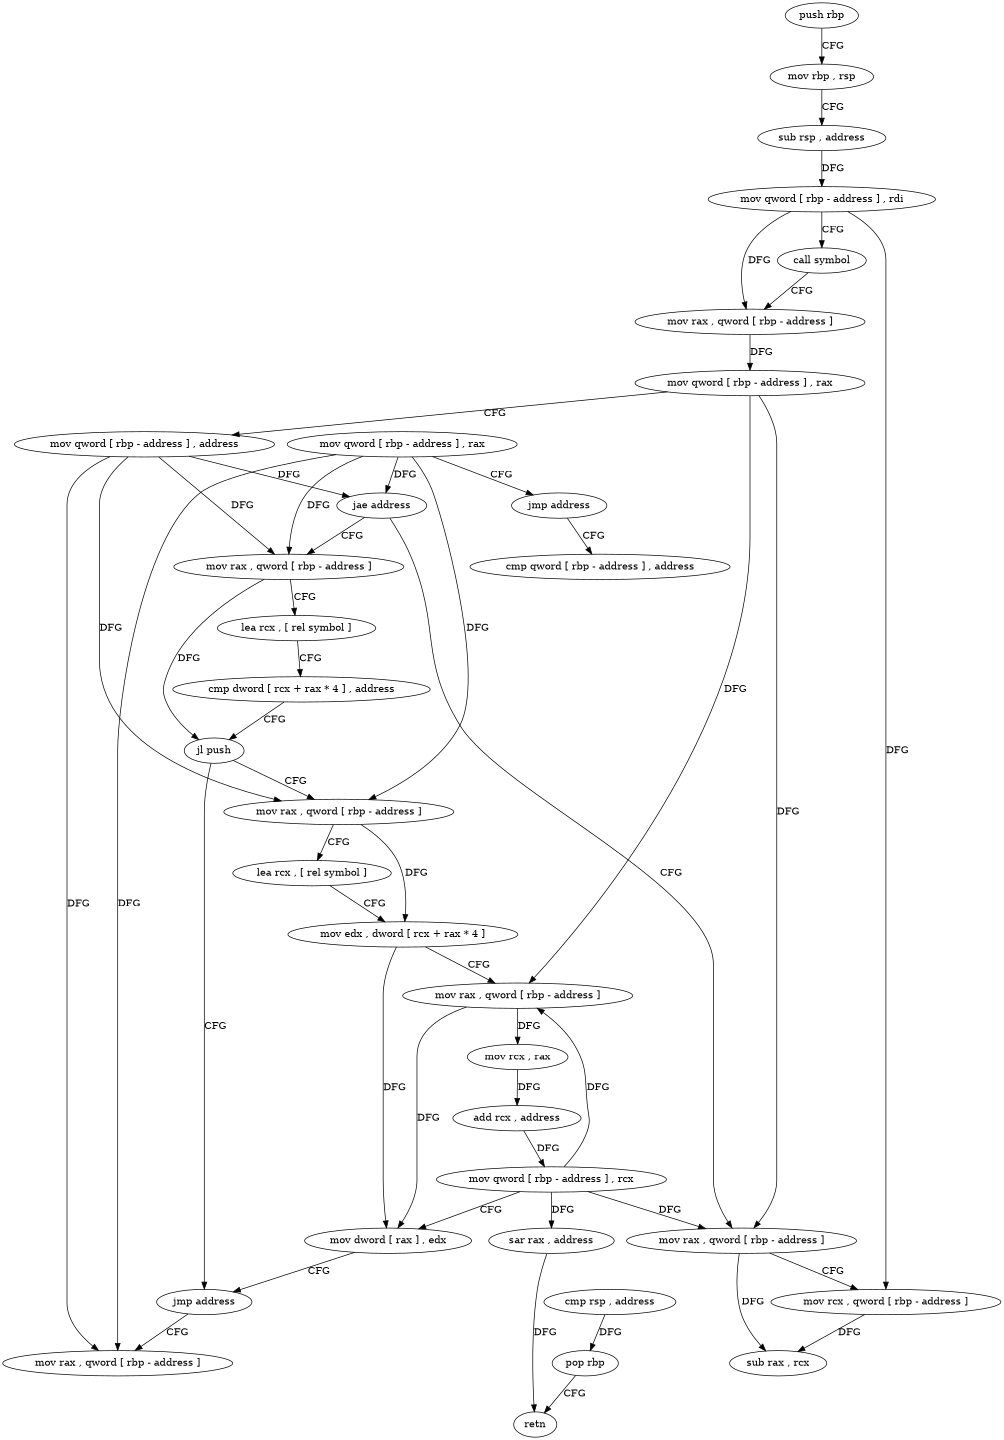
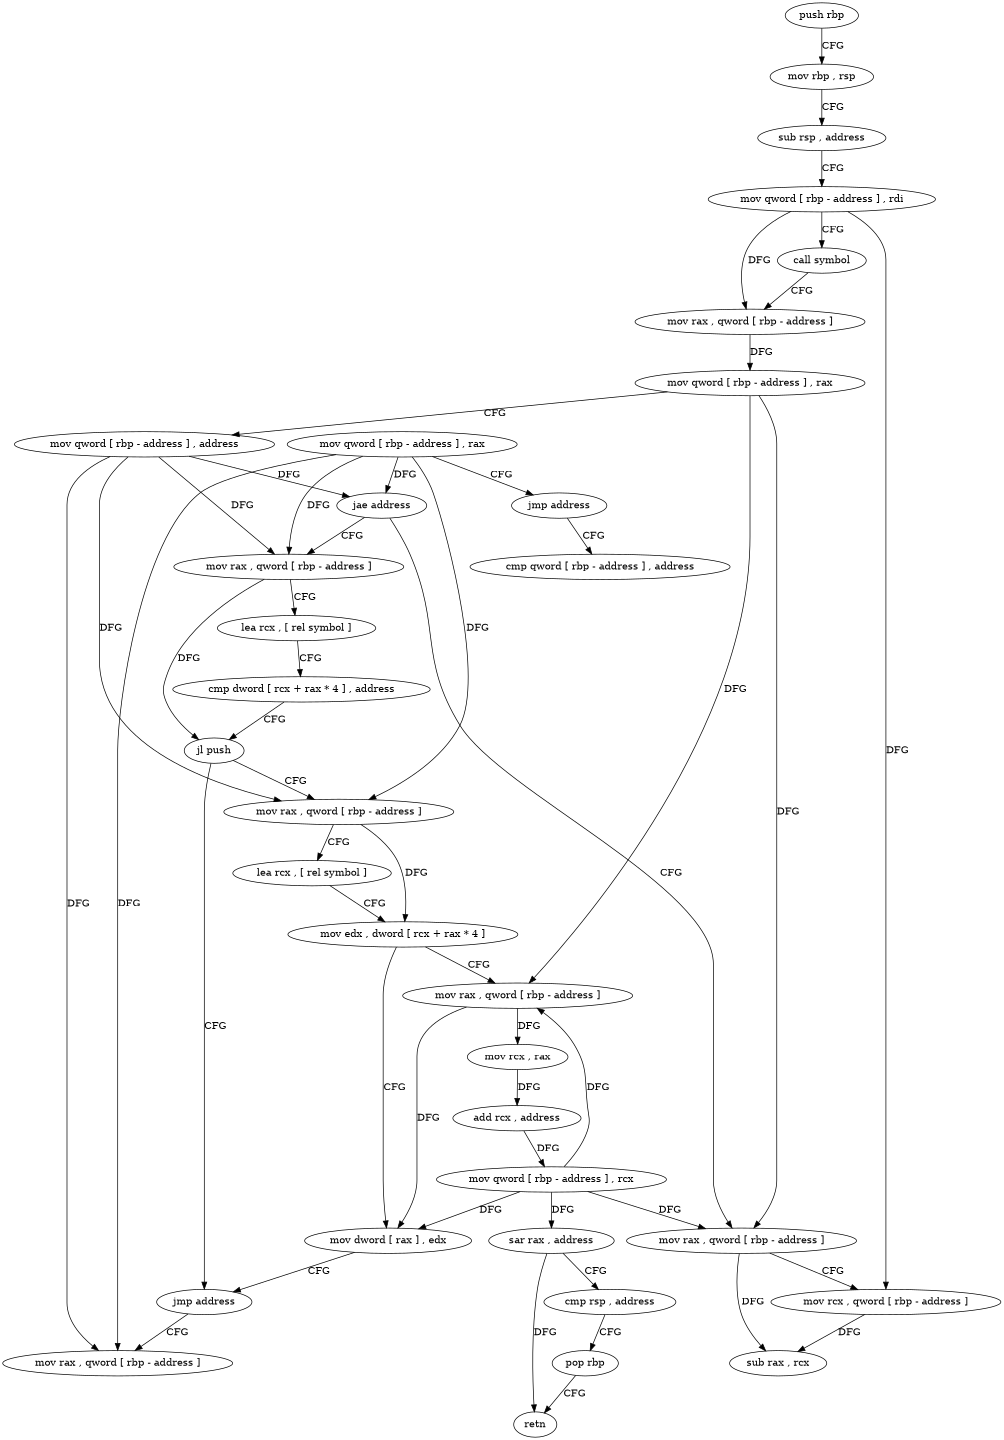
edge "sub rsp , address" -> "mov qword [ rbp - address ] , rdi": label "DFG" -> "CFG"
edge "mov edx , dword [ rcx + rax * 4 ]" -> "mov dword [ rax ] , edx": label "DFG" -> "CFG"
edge "mov qword [ rbp - address ] , rcx" -> "mov dword [ rax ] , edx": label "CFG" -> "DFG"
edge "sar rax , address" -> "cmp rsp , address": added, label "CFG"
edge "cmp rsp , address" -> "pop rbp": label "DFG" -> "CFG"
